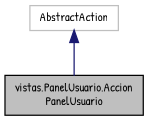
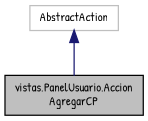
node "vistas.PanelUsuario.Accion PanelUsuario": label "vistas.PanelUsuario.Accion PanelUsuario" -> "vistas.PanelUsuario.Accion AgregarCP"
